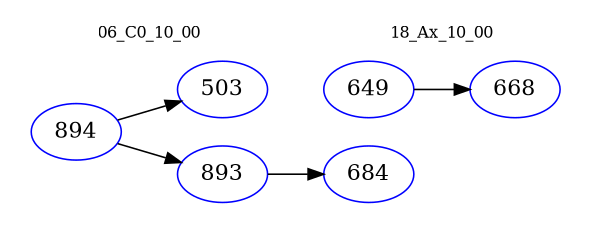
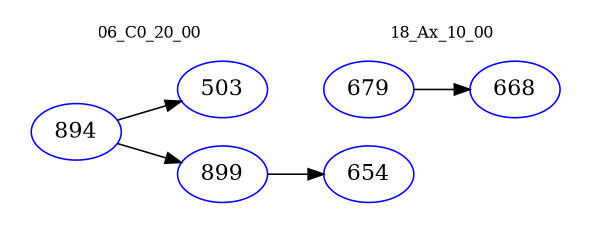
cluster "06_C0_10_00": label "06_C0_10_00" -> "06_C0_20_00"
node "649": label "649" -> "679"
node "893": label "893" -> "899"
node "684": label "684" -> "654"
